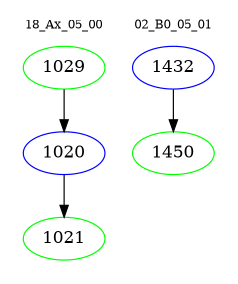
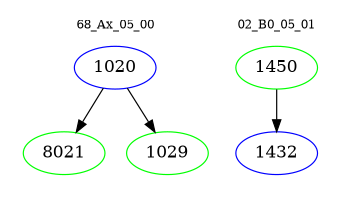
cluster "18_Ax_05_00": label "18_Ax_05_00" -> "68_Ax_05_00"
edge "1029" -> "1020": reversed
edge "1432" -> "1450": reversed
node "1021": label "1021" -> "8021"
